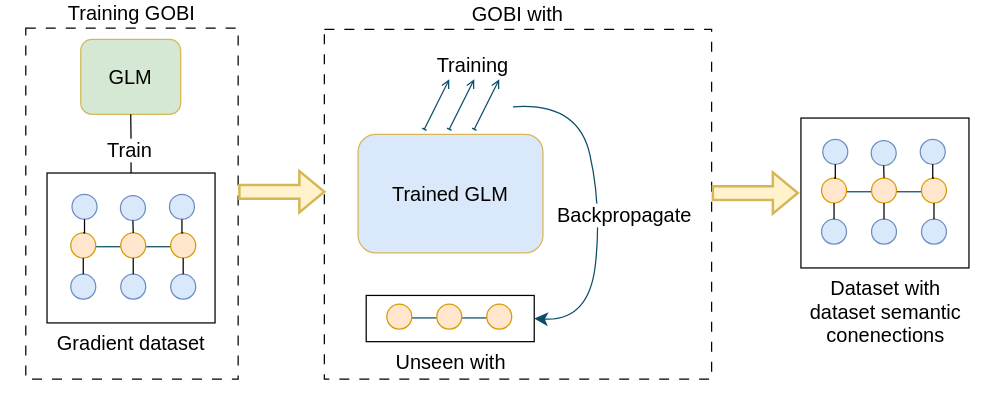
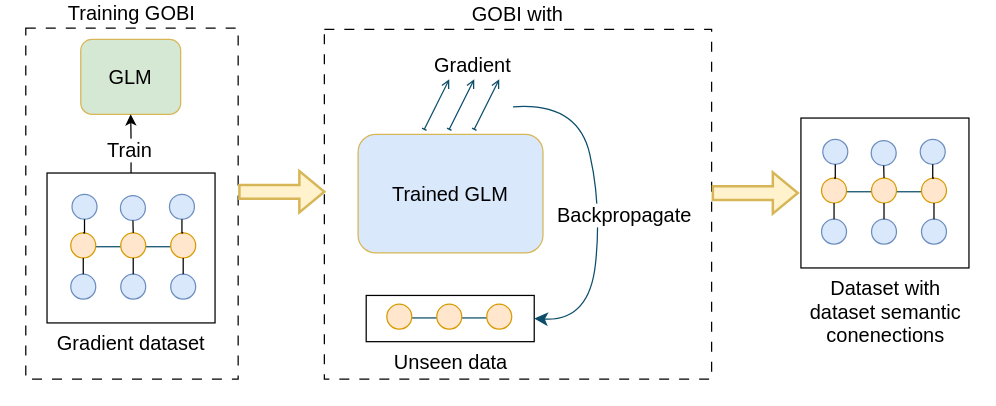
node "Training": label "Training" -> "Gradient"
edge "GLM" -- "Gradient dataset": arrowhead none -> classic
node "Unseen with": label "Unseen with" -> "Unseen data"
